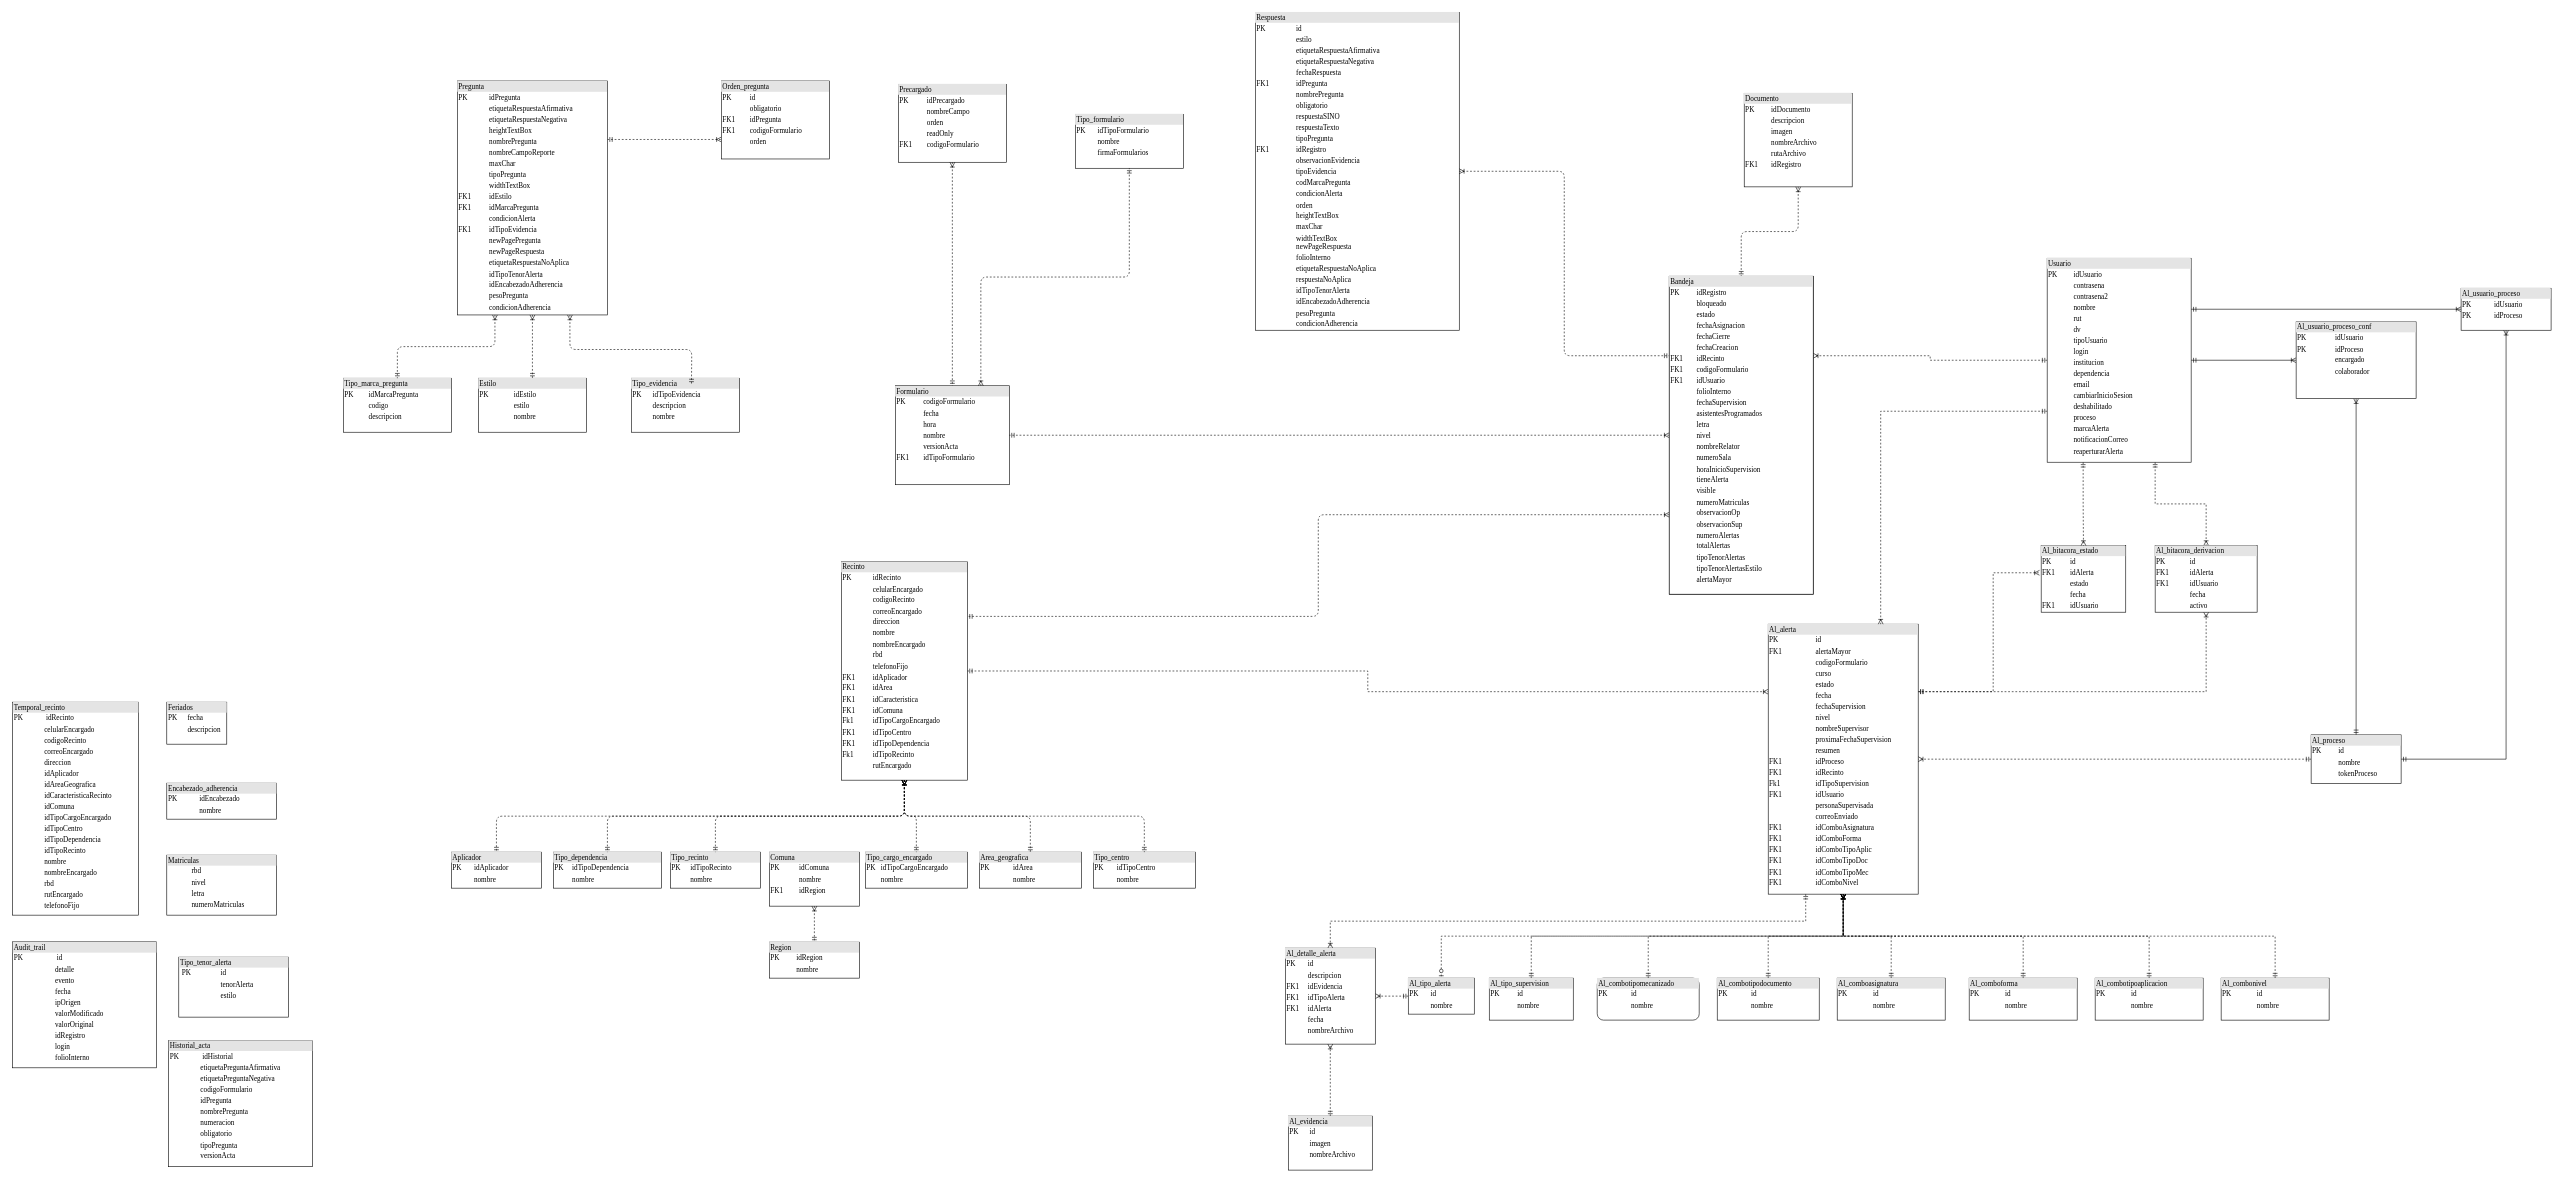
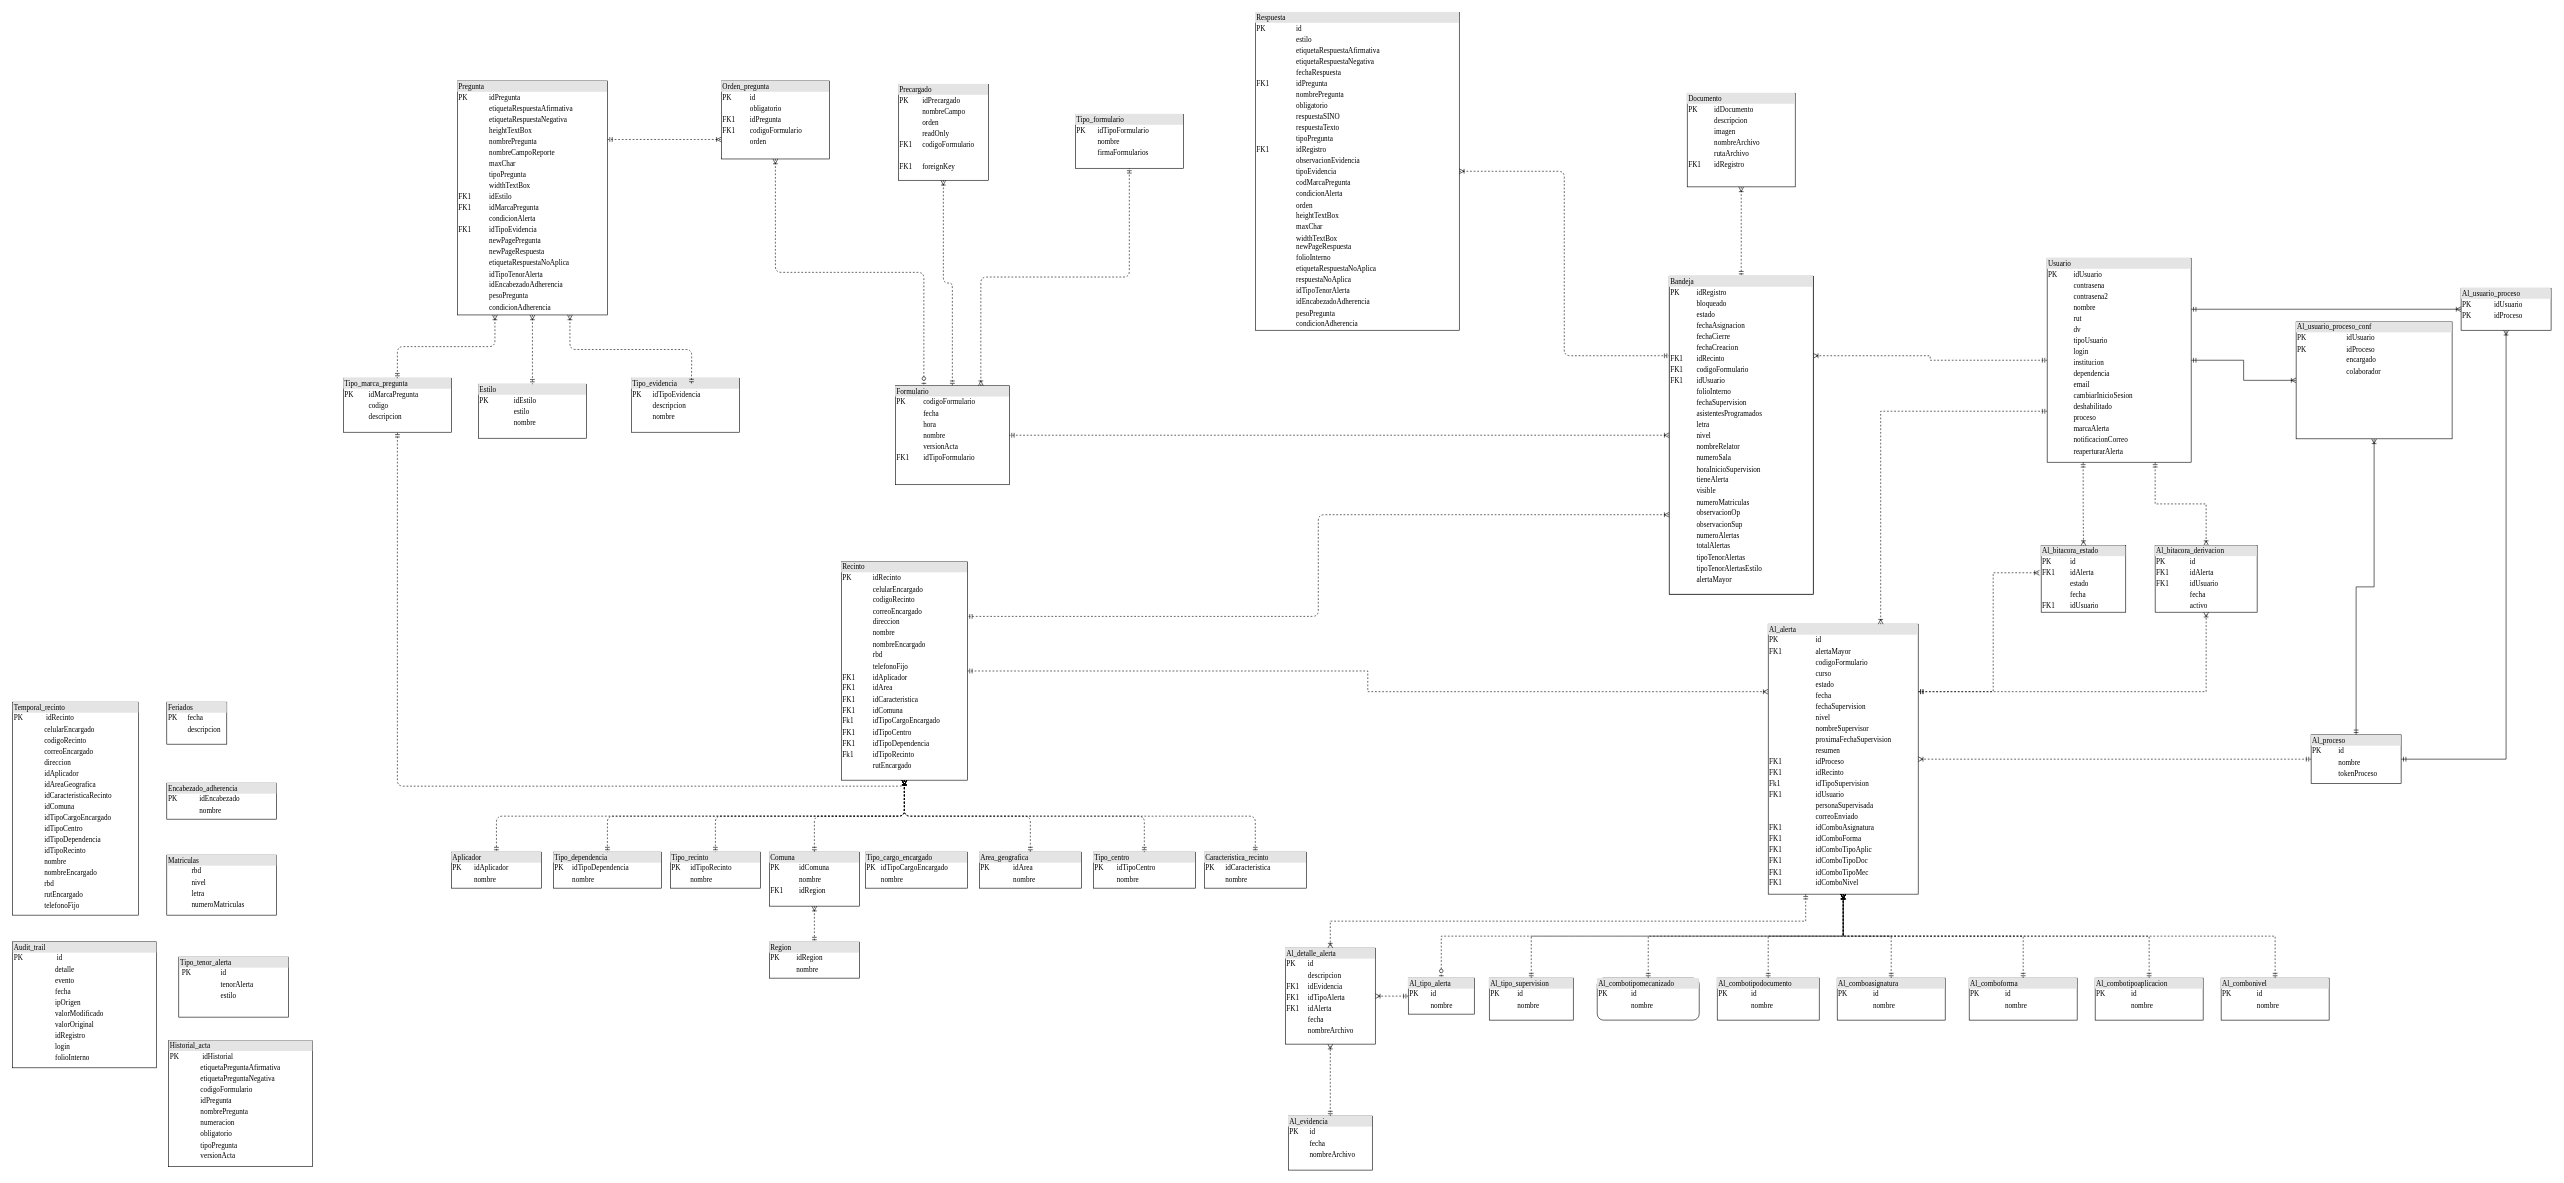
node "Precargado PK idPrecargado nombreCampo orden readOnly FK1 codigoFormulario FK1 foreignKey": size 108x78 -> 90x96
node "Documento PK idDocumento descripcion imagen nombreArchivo rutaArchivo FK1 idRegistro": moved (1799, 140) -> (1742, 140)
edge "Orden_pregunta PK id obligatorio FK1 idPregunta FK1 codigoFormulario orden FK1 foreignKey" -- "Formulario PK codigoFormulario fecha hora nombre versionActa FK1 idTipoFormulario": added
node "Al_usuario_proceso_conf PK idUsuario PK idProceso encargado colaborador": size 120x77 -> 156x117
node "Estilo PK idEstilo estilo nombre": moved (533, 405) -> (533, 411)
edge "Recinto PK idRecinto celularEncargado codigoRecinto correoEncargado direccion nombre nombreEncargado rbd telefonoFijo FK1 idAplicador FK1 idArea FK1 idCaracteristica FK1 idComuna Fk1 idTipoCargoEncargado FK1 idTipoCentro FK1 idTipoDependencia Fk1 idTipoRecinto rutEncargado" -- "Caracteristica_recinto PK idCaracteristica nombre": added
edge "Recinto PK idRecinto celularEncargado codigoRecinto correoEncargado direccion nombre nombreEncargado rbd telefonoFijo FK1 idAplicador FK1 idArea FK1 idCaracteristica FK1 idComuna Fk1 idTipoCargoEncargado FK1 idTipoCentro FK1 idTipoDependencia Fk1 idTipoRecinto rutEncargado" -- "Tipo_cargo_encargado PK idTipoCargoEncargado nombre": now "Recinto PK idRecinto celularEncargado codigoRecinto correoEncargado direccion nombre nombreEncargado rbd telefonoFijo FK1 idAplicador FK1 idArea FK1 idCaracteristica FK1 idComuna Fk1 idTipoCargoEncargado FK1 idTipoCentro FK1 idTipoDependencia Fk1 idTipoRecinto rutEncargado" -- "Tipo_marca_pregunta PK idMarcaPregunta codigo descripcion"
edge "Recinto PK idRecinto celularEncargado codigoRecinto correoEncargado direccion nombre nombreEncargado rbd telefonoFijo FK1 idAplicador FK1 idArea FK1 idCaracteristica FK1 idComuna Fk1 idTipoCargoEncargado FK1 idTipoCentro FK1 idTipoDependencia Fk1 idTipoRecinto rutEncargado" -- "Comuna PK idComuna nombre FK1 idRegion": added
node "Caracteristica_recinto PK idCaracteristica nombre": added
node "Al_evidencia PK id imagen nombreArchivo": label "Al_evidencia PK id imagen nombreArchivo" -> "Al_evidencia PK id fecha nombreArchivo"
